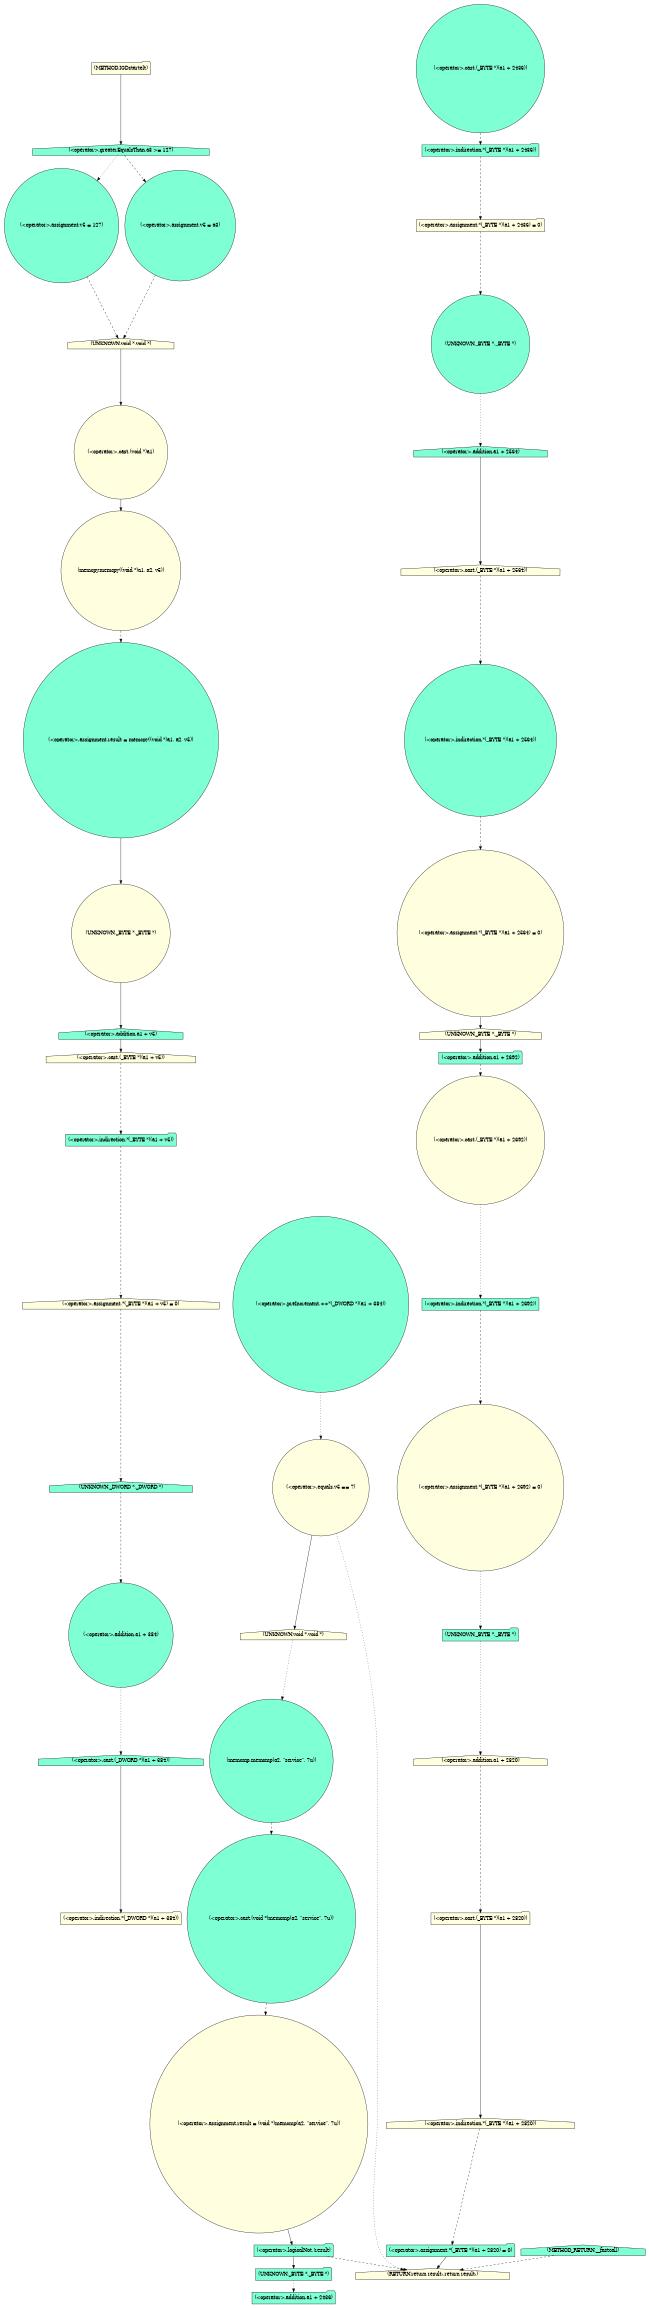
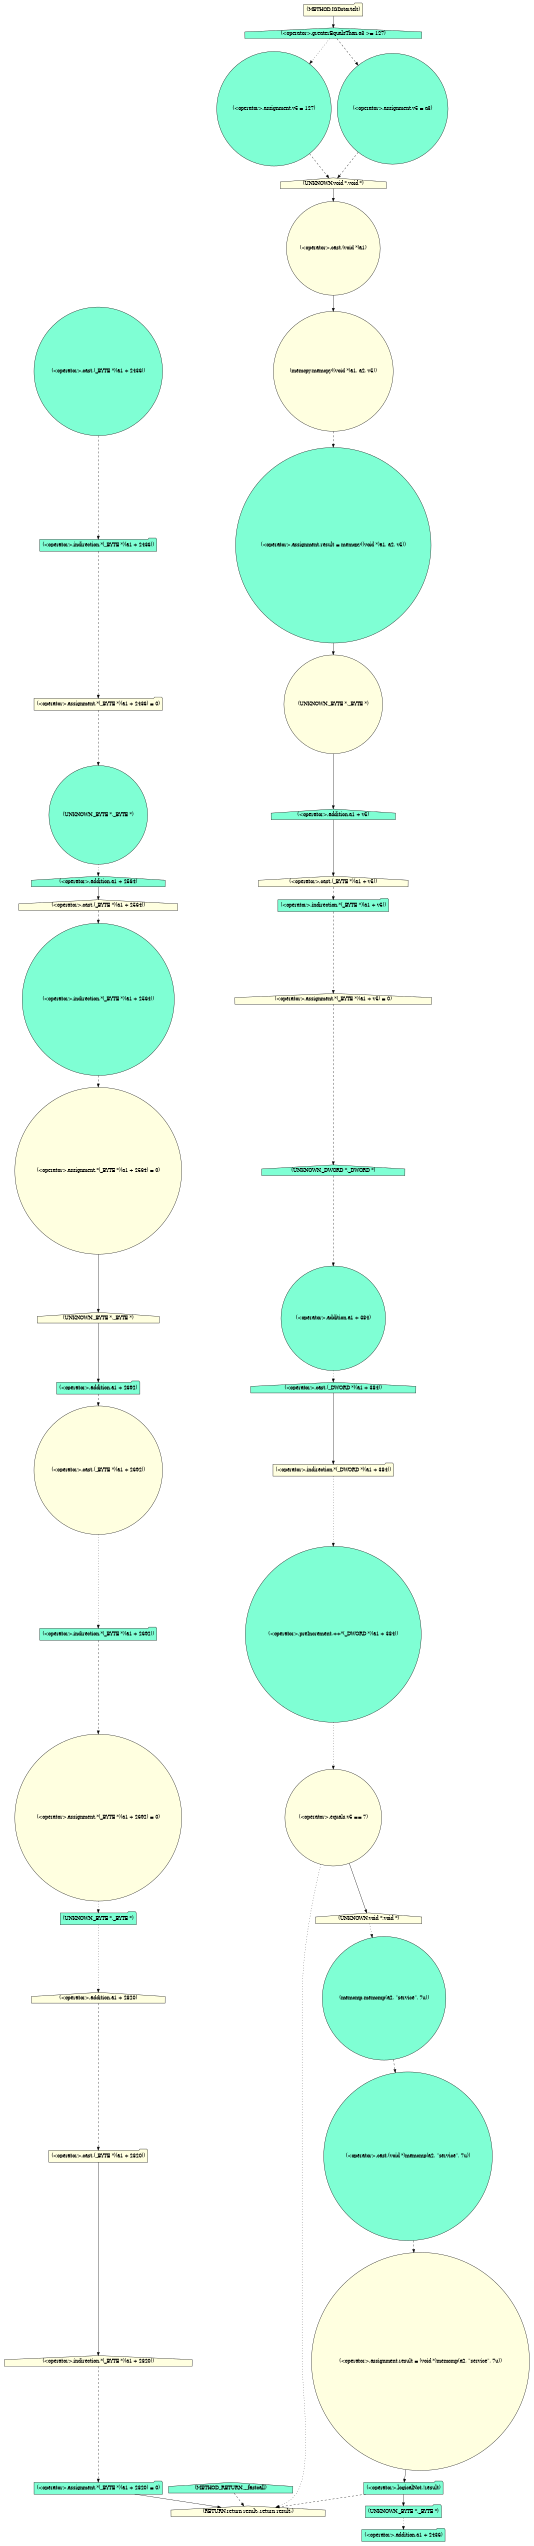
edge "(<operator>.indirection,*(_DWORD *)(a1 + 384))" -> "(<operator>.preIncrement,++*(_DWORD *)(a1 + 384))": added
